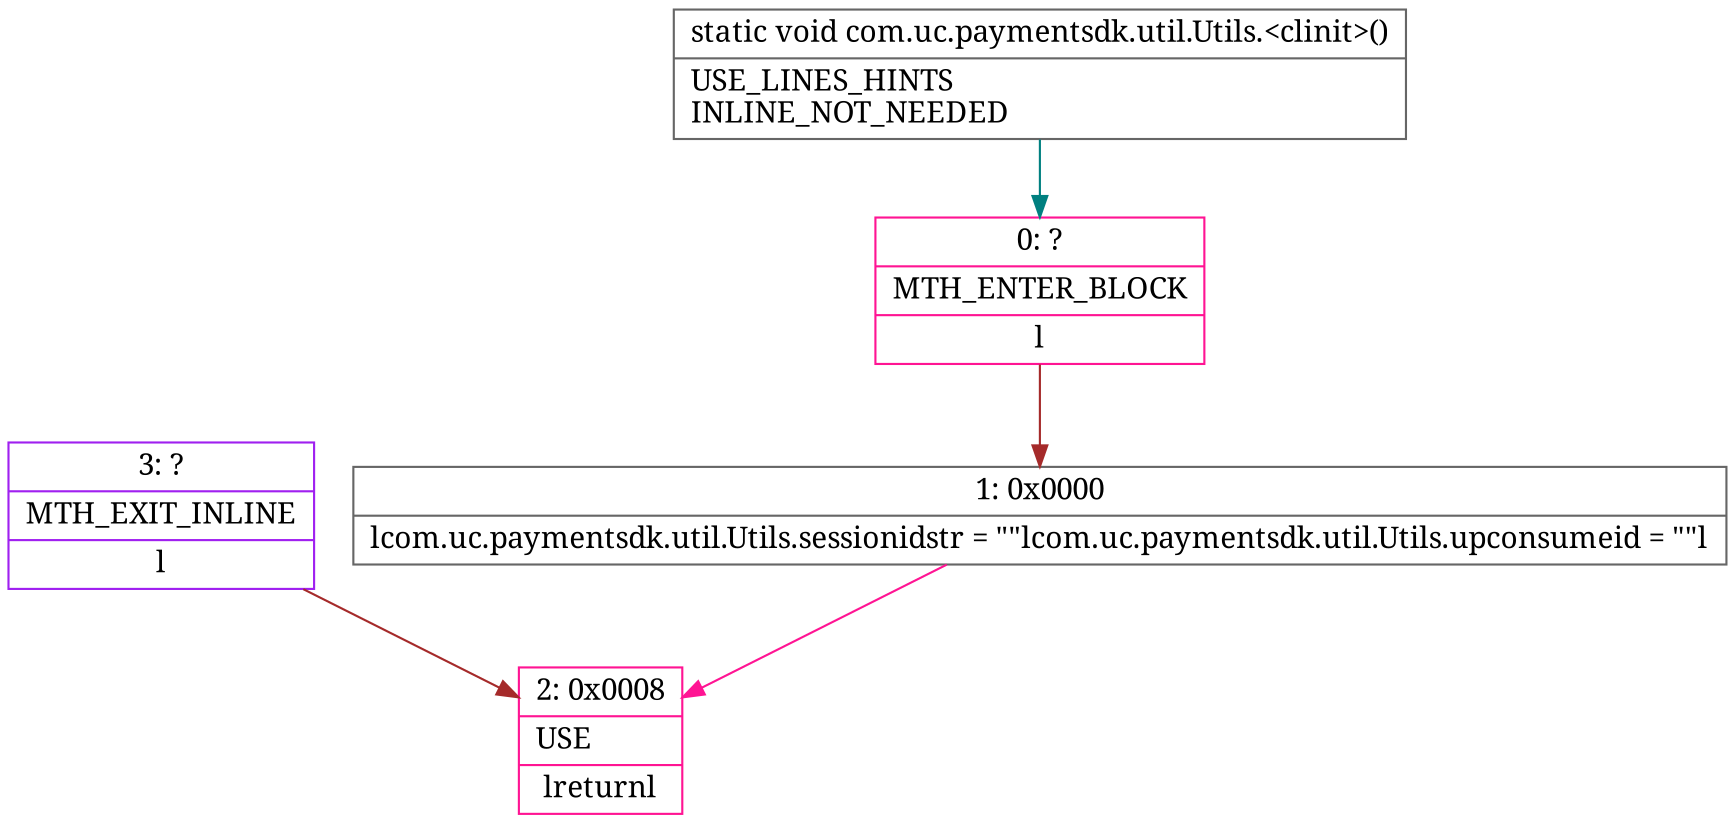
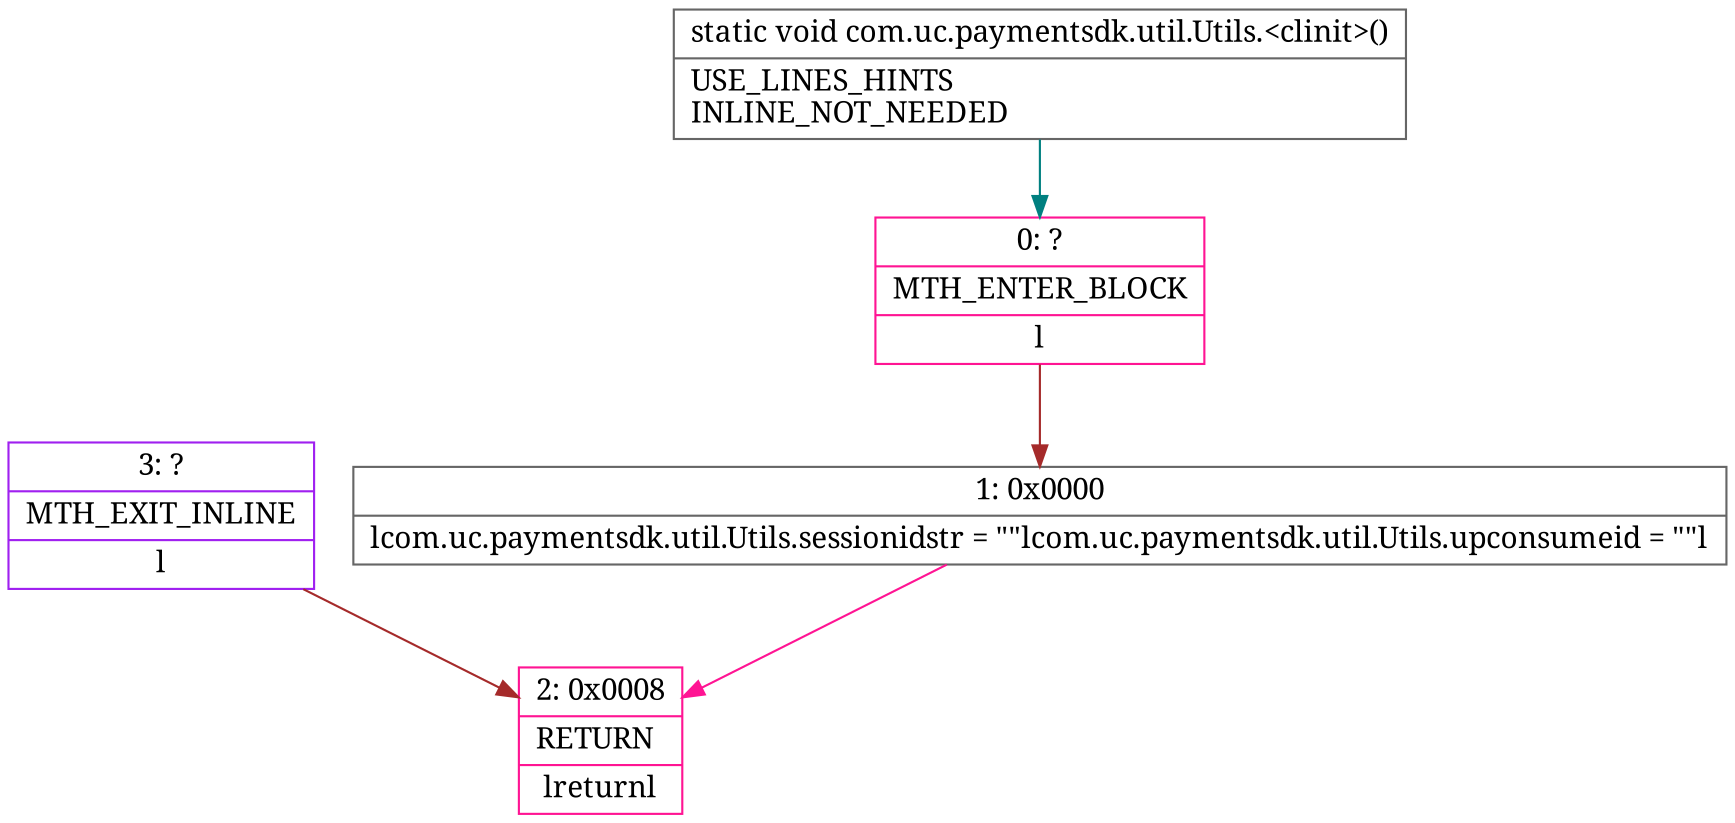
node "2: 0x0008": text "USE" -> "RETURN"
